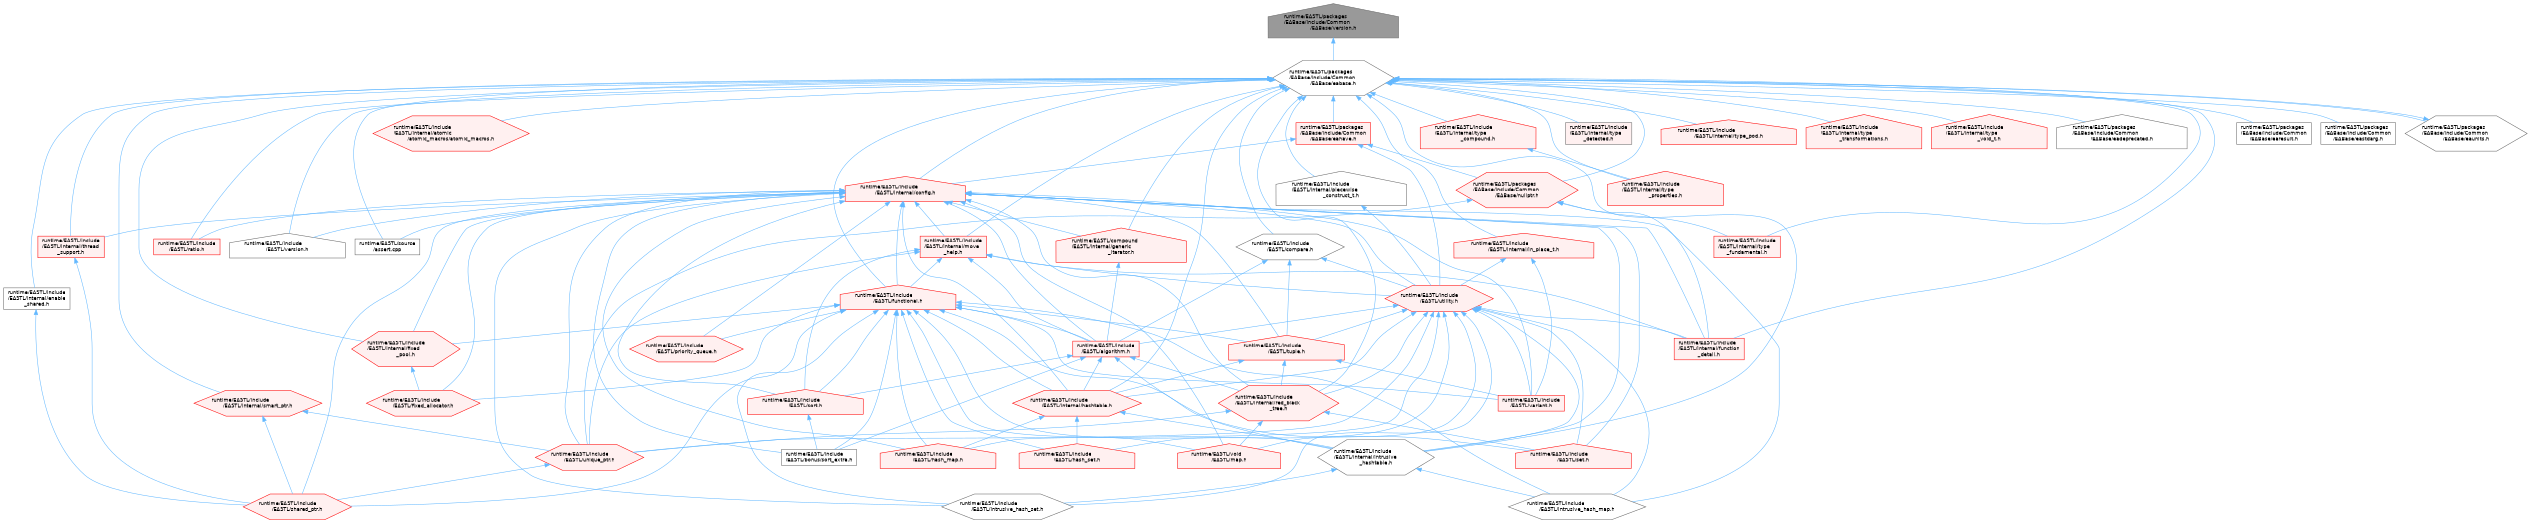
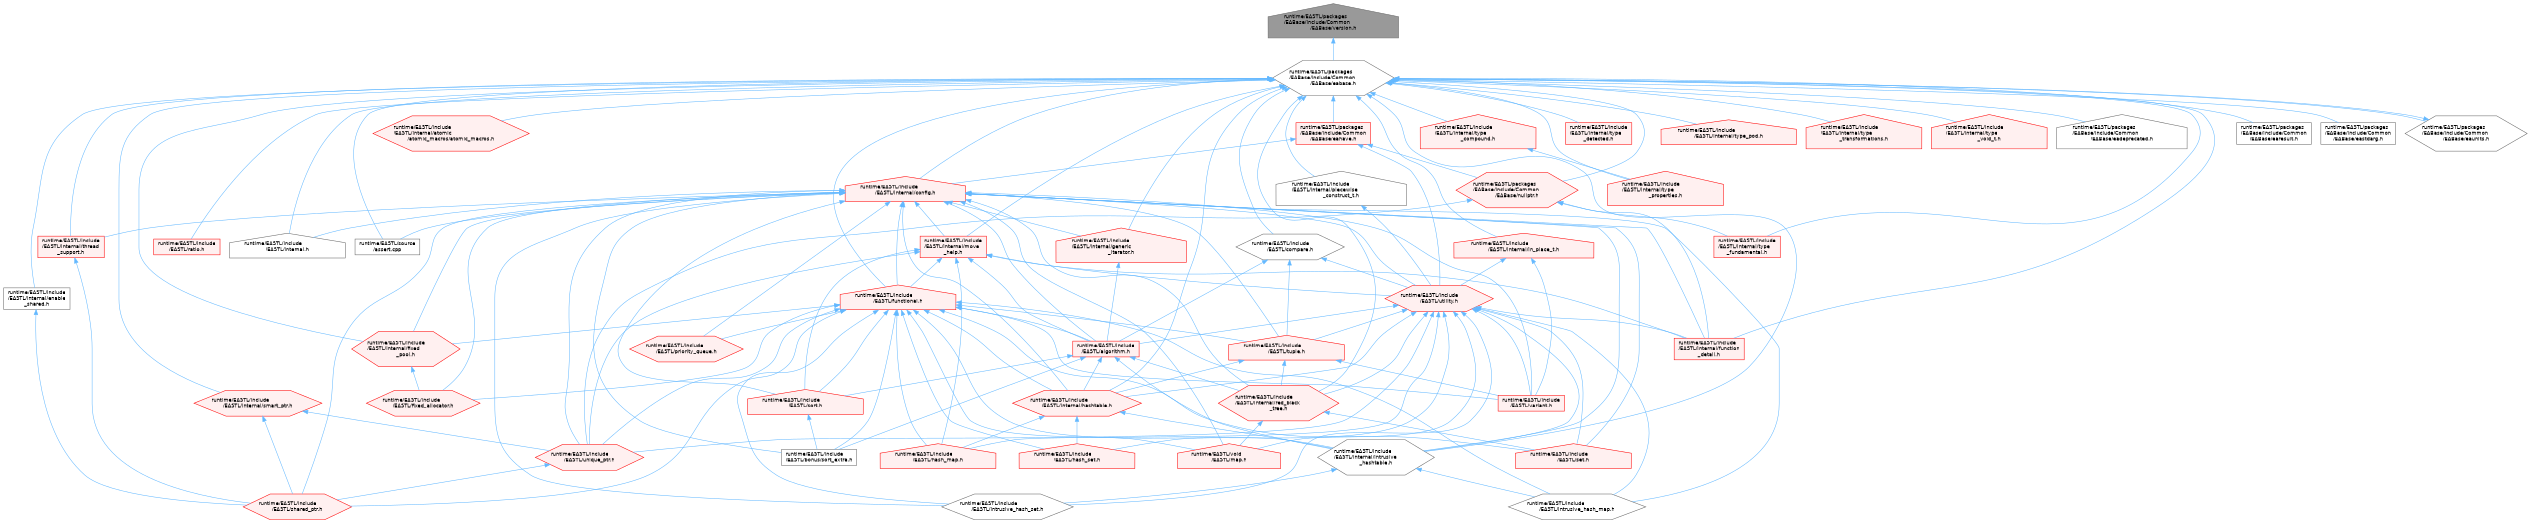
node "runtime/EASTL/include /EASTL/internal/type _detected.h": color grey40 -> red
edge "runtime/EASTL/include /EASTL/ratio.h" -> "runtime/EASTL/include /EASTL/internal/config.h": removed
node "runtime/EASTL/include /EASTL/version.h": label "runtime/EASTL/include /EASTL/version.h" -> "runtime/EASTL/include /EASTL/internal.h"
node "runtime/EASTL/compound /EASTL/internal/generic _iterator.h": label "runtime/EASTL/compound /EASTL/internal/generic _iterator.h" -> "runtime/EASTL/include /EASTL/internal/generic _iterator.h"
edge "runtime/EASTL/include /EASTL/hash_map.h" -> "runtime/EASTL/include /EASTL/internal/config.h": now "runtime/EASTL/include /EASTL/hash_map.h" -> "runtime/EASTL/include /EASTL/internal/move _help.h"
edge "runtime/EASTL/include /EASTL/unique_ptr.h" -> "runtime/EASTL/include /EASTL/internal/red_black _tree.h": now "runtime/EASTL/include /EASTL/unique_ptr.h" -> "runtime/EASTL/include /EASTL/functional.h"
